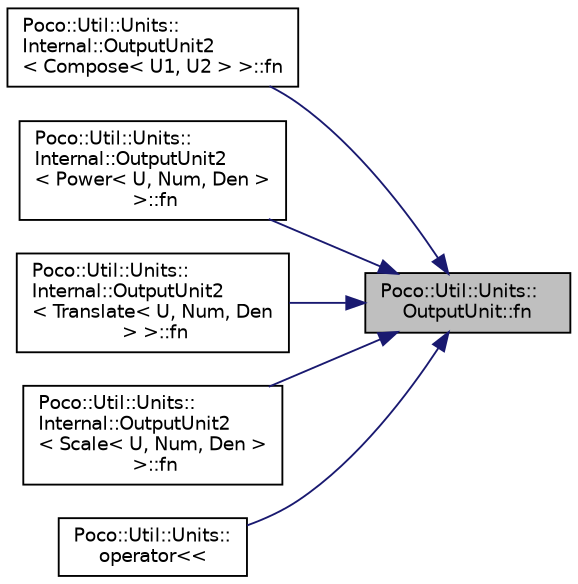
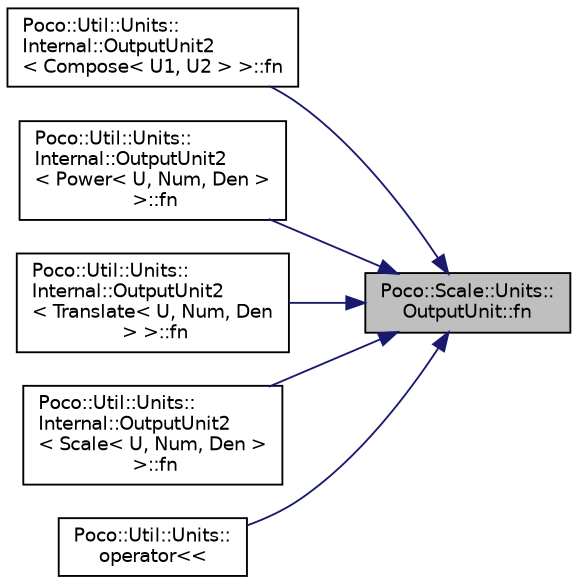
node "Poco::Util::Units:: OutputUnit::fn": label "Poco::Util::Units:: OutputUnit::fn" -> "Poco::Scale::Units:: OutputUnit::fn"
